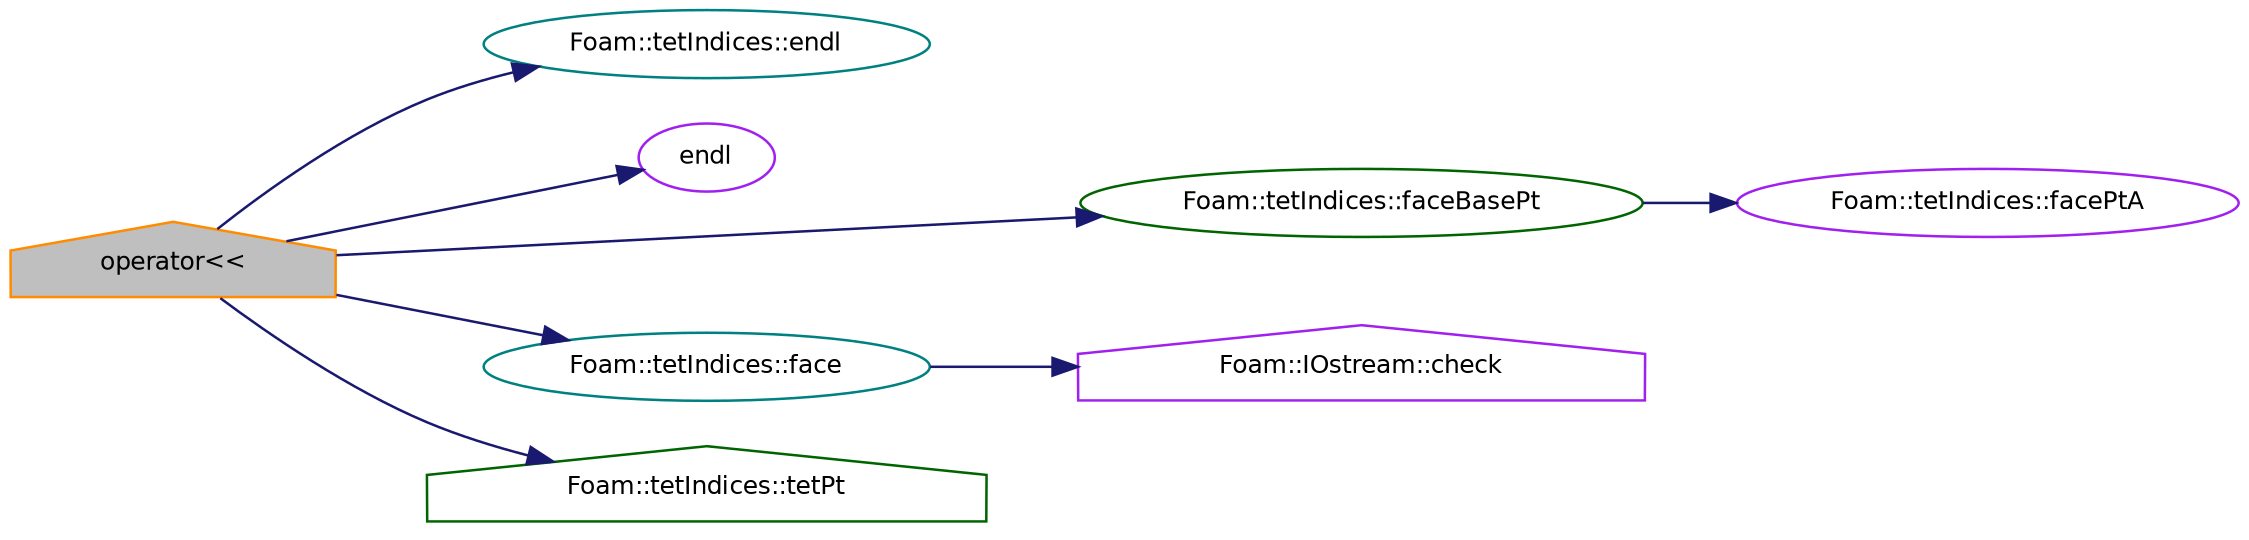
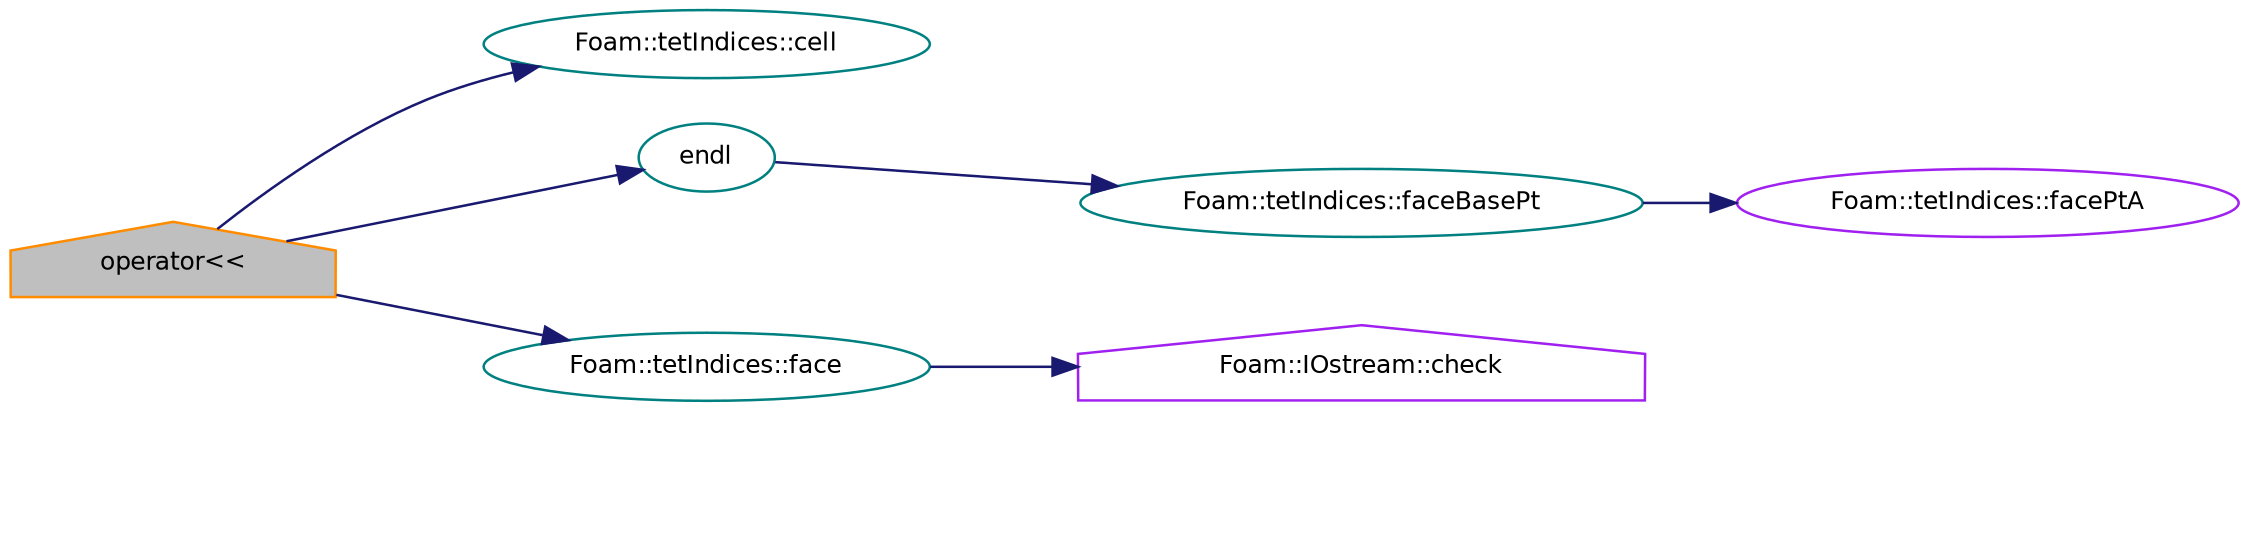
node "Foam::tetIndices::endl": label "Foam::tetIndices::endl" -> "Foam::tetIndices::cell"
node "endl": color purple -> teal
node "Foam::tetIndices::faceBasePt": color darkgreen -> teal
edge "operator<<" -> "Foam::tetIndices::faceBasePt": now "endl" -> "Foam::tetIndices::faceBasePt"
node "Foam::tetIndices::tetPt": removed
